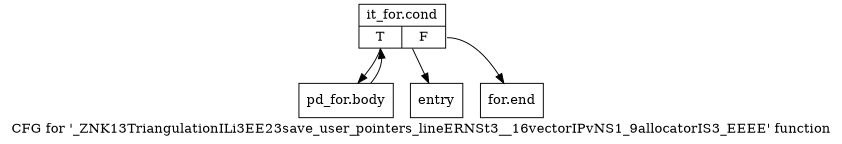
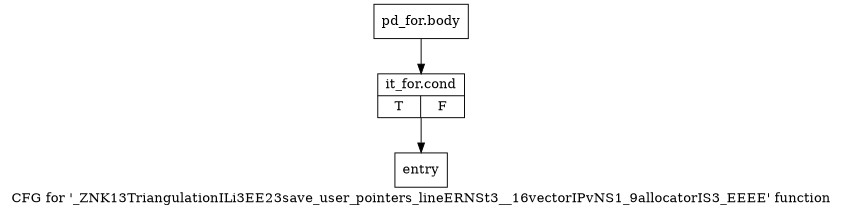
edge "it_for.cond" -> "pd_for.body": removed
node "for.end": removed
